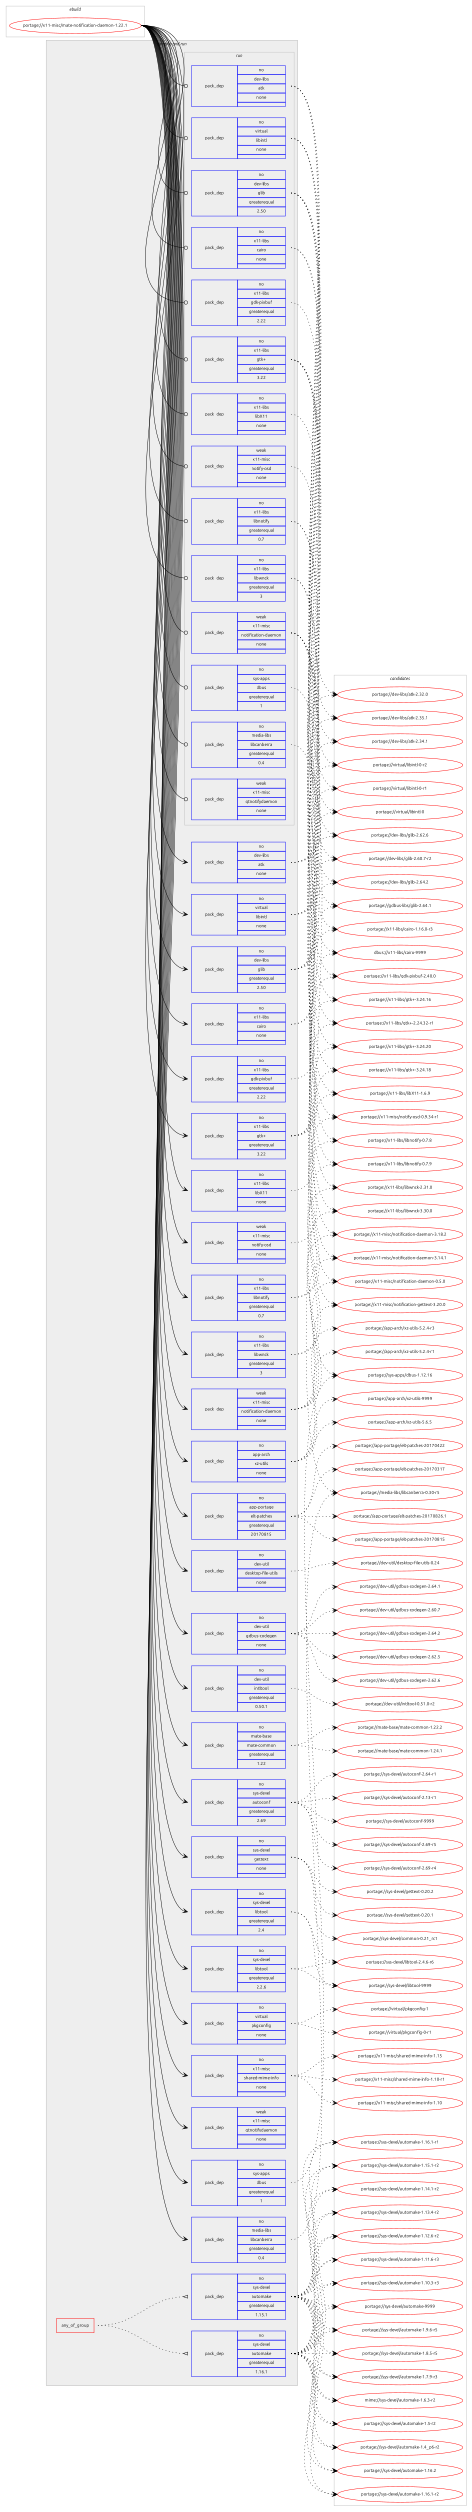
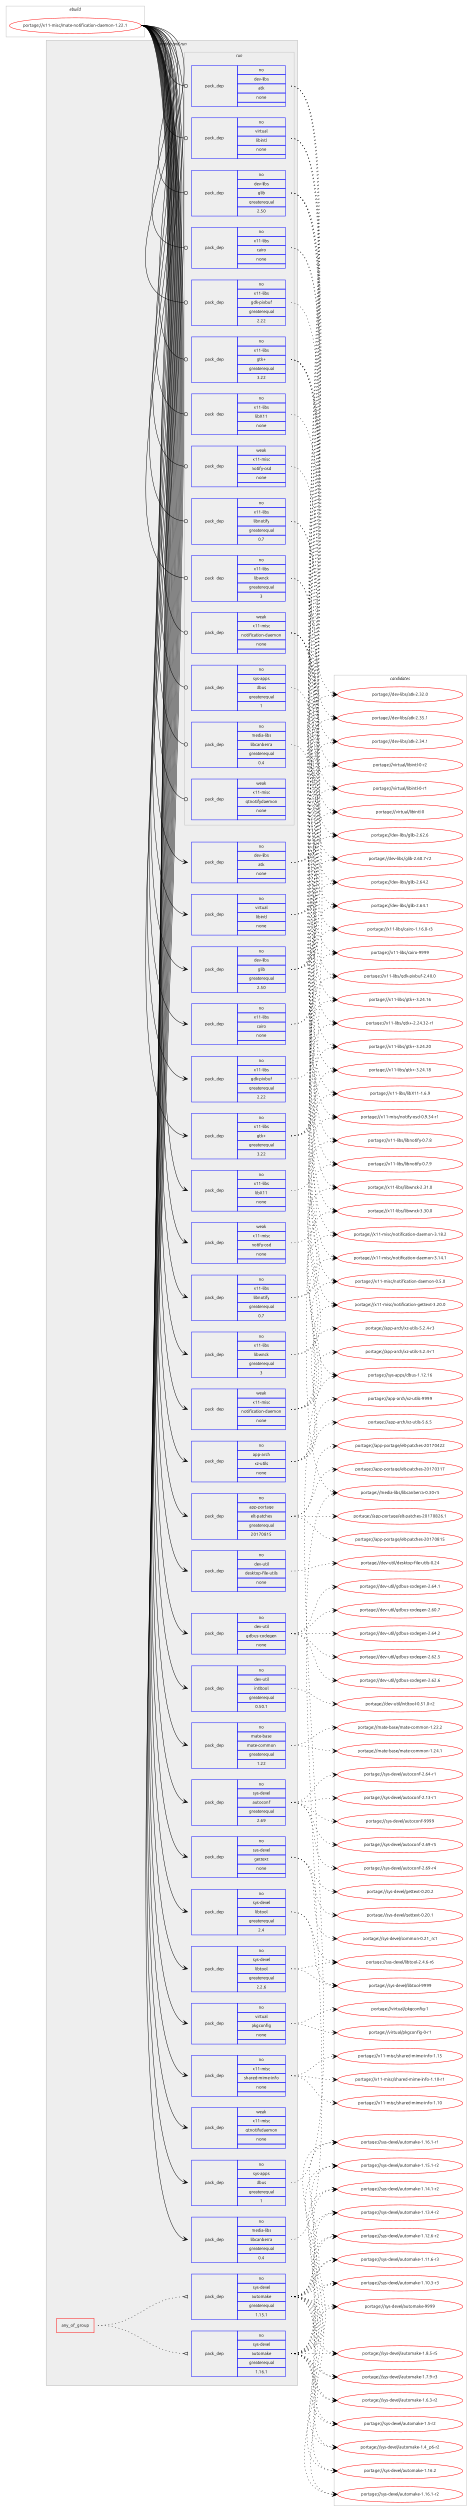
node "portage://gdbus-libs/glib-2.64.1": label "portage://gdbus-libs/glib-2.64.1" -> "portage://dev-libs/glib-2.64.1"
node "dbus://x11-libs/cairo-9999": label "dbus://x11-libs/cairo-9999" -> "portage://x11-libs/cairo-9999"
node "portage://sys-devel/automake-1.9.6-r5": removed
node "mime://sys-devel/automake-1.6.3-r2": label "mime://sys-devel/automake-1.6.3-r2" -> "portage://sys-devel/automake-1.6.3-r2"
